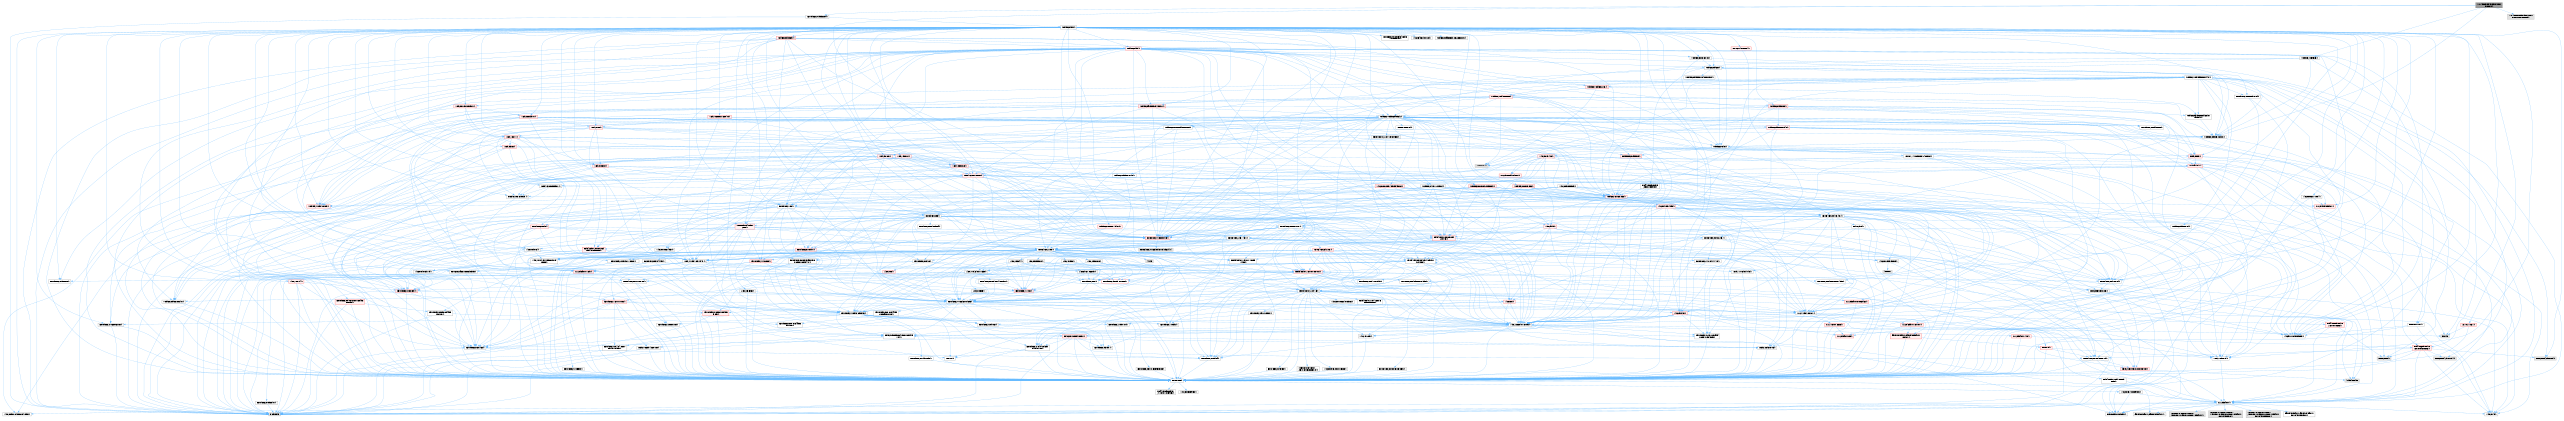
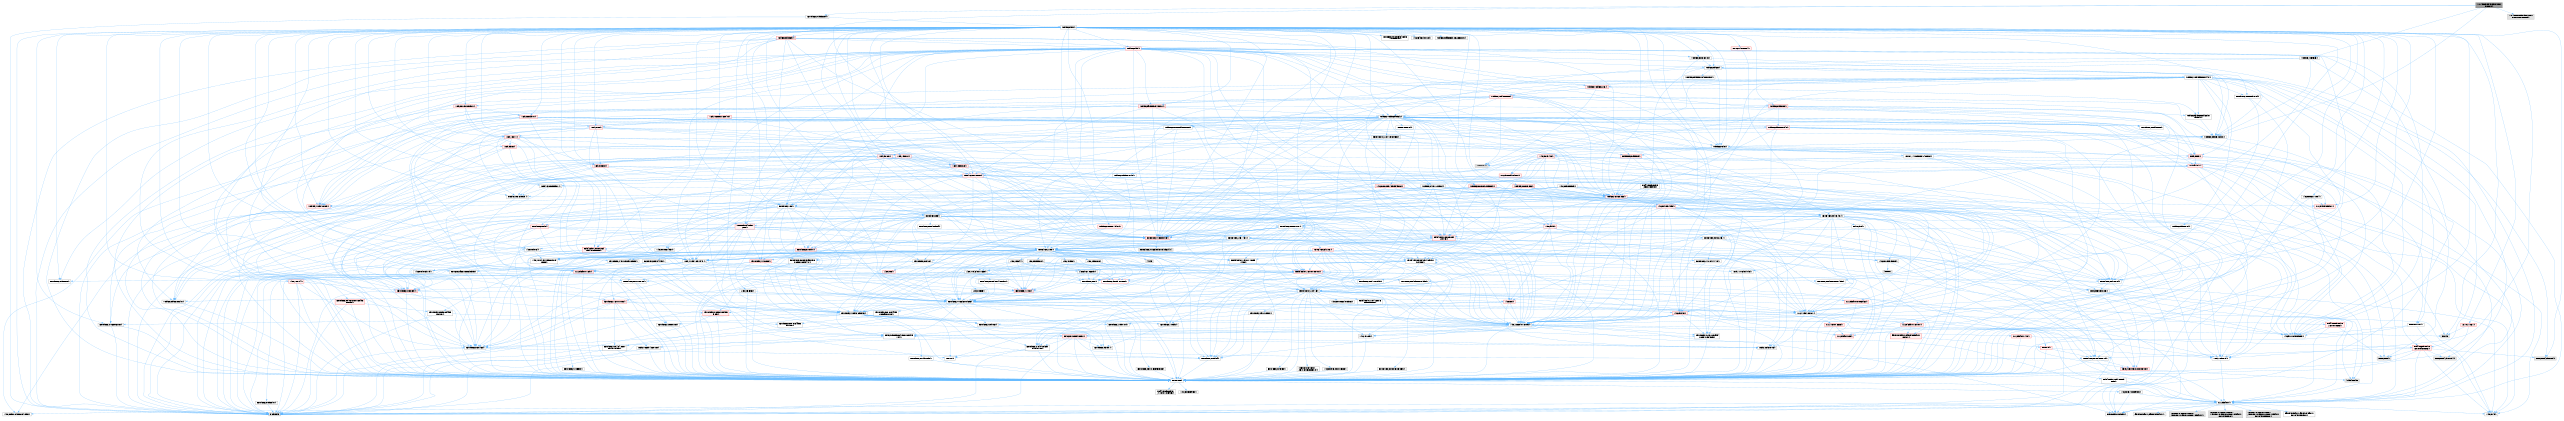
node "Templates/AssertionMacros.h": label "Templates/AssertionMacros.h" -> "Templates/AlignmentTemplates.h"
edge "Misc/AssertionMacros.h" -> "GenericPlatform/GenericPlatform.h": now "Misc/AssertionMacros.h" -> "HAL/Platform.h"
